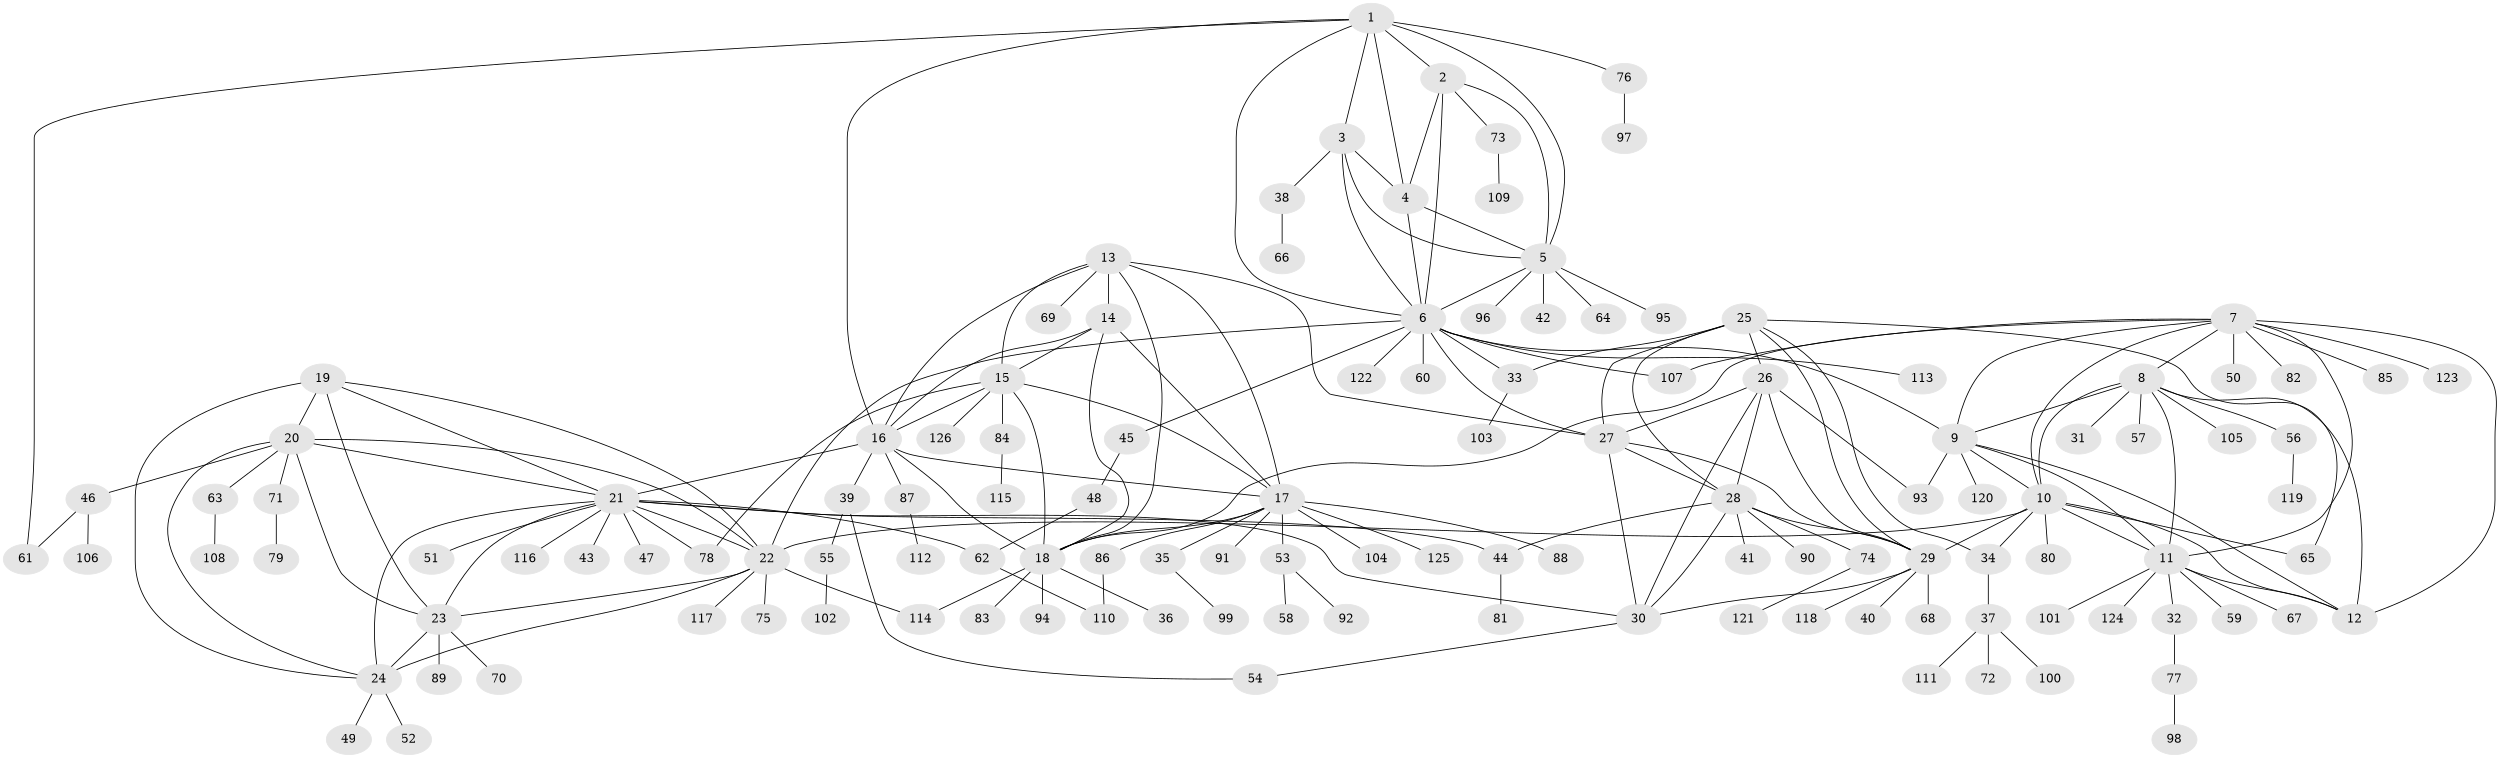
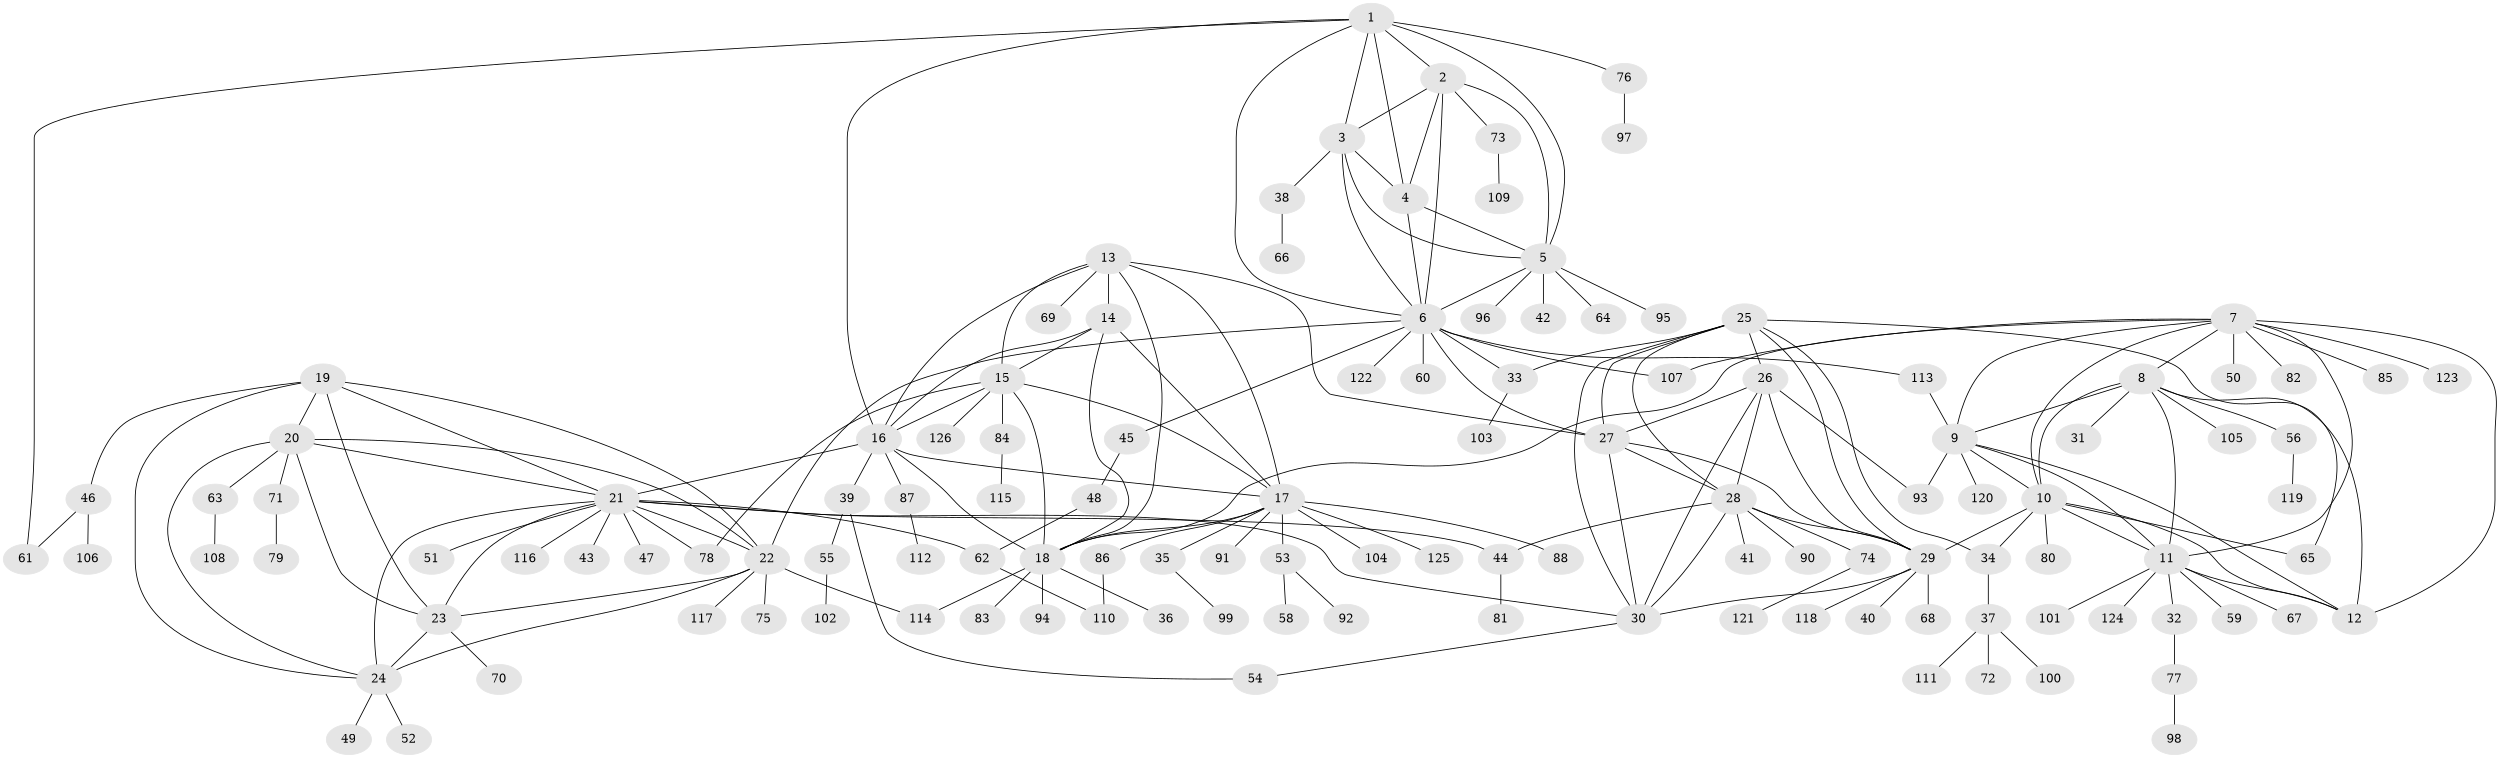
edge "2" -- "3": added
edge "6" -- "9": now "113" -- "9"
edge "25" -- "30": added
node "57": removed
edge "20" -- "46": now "19" -- "46"
edge "10" -- "22": removed
node "89": removed
